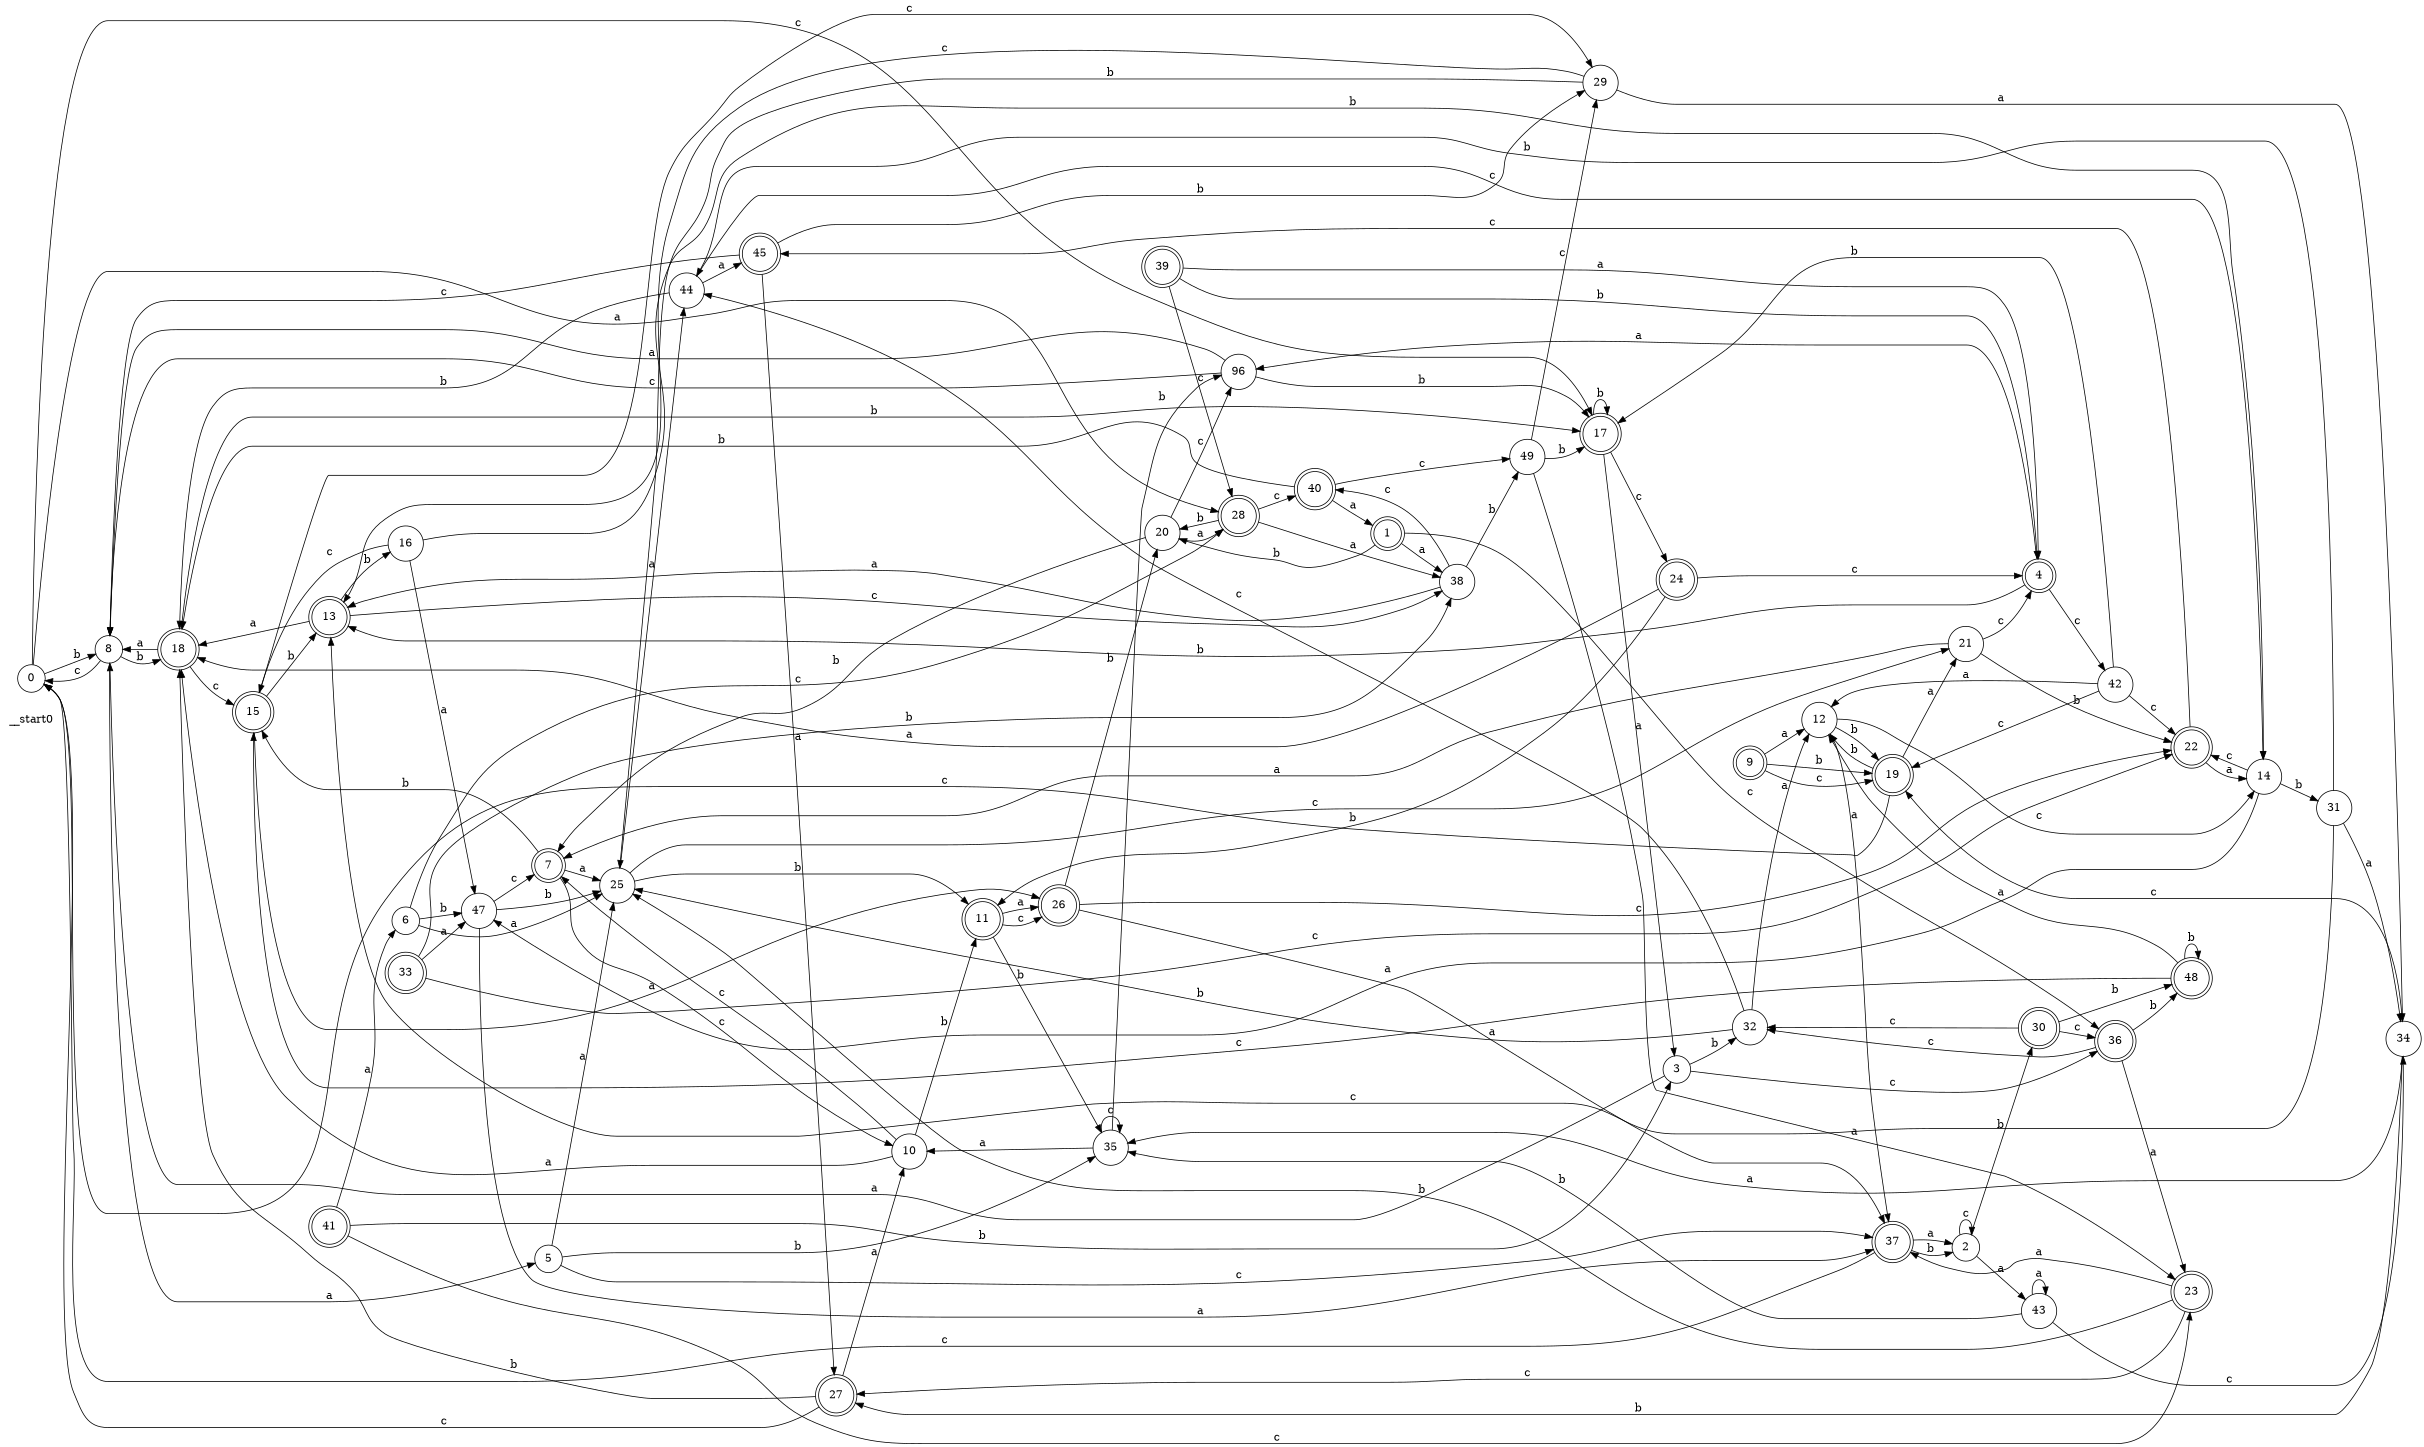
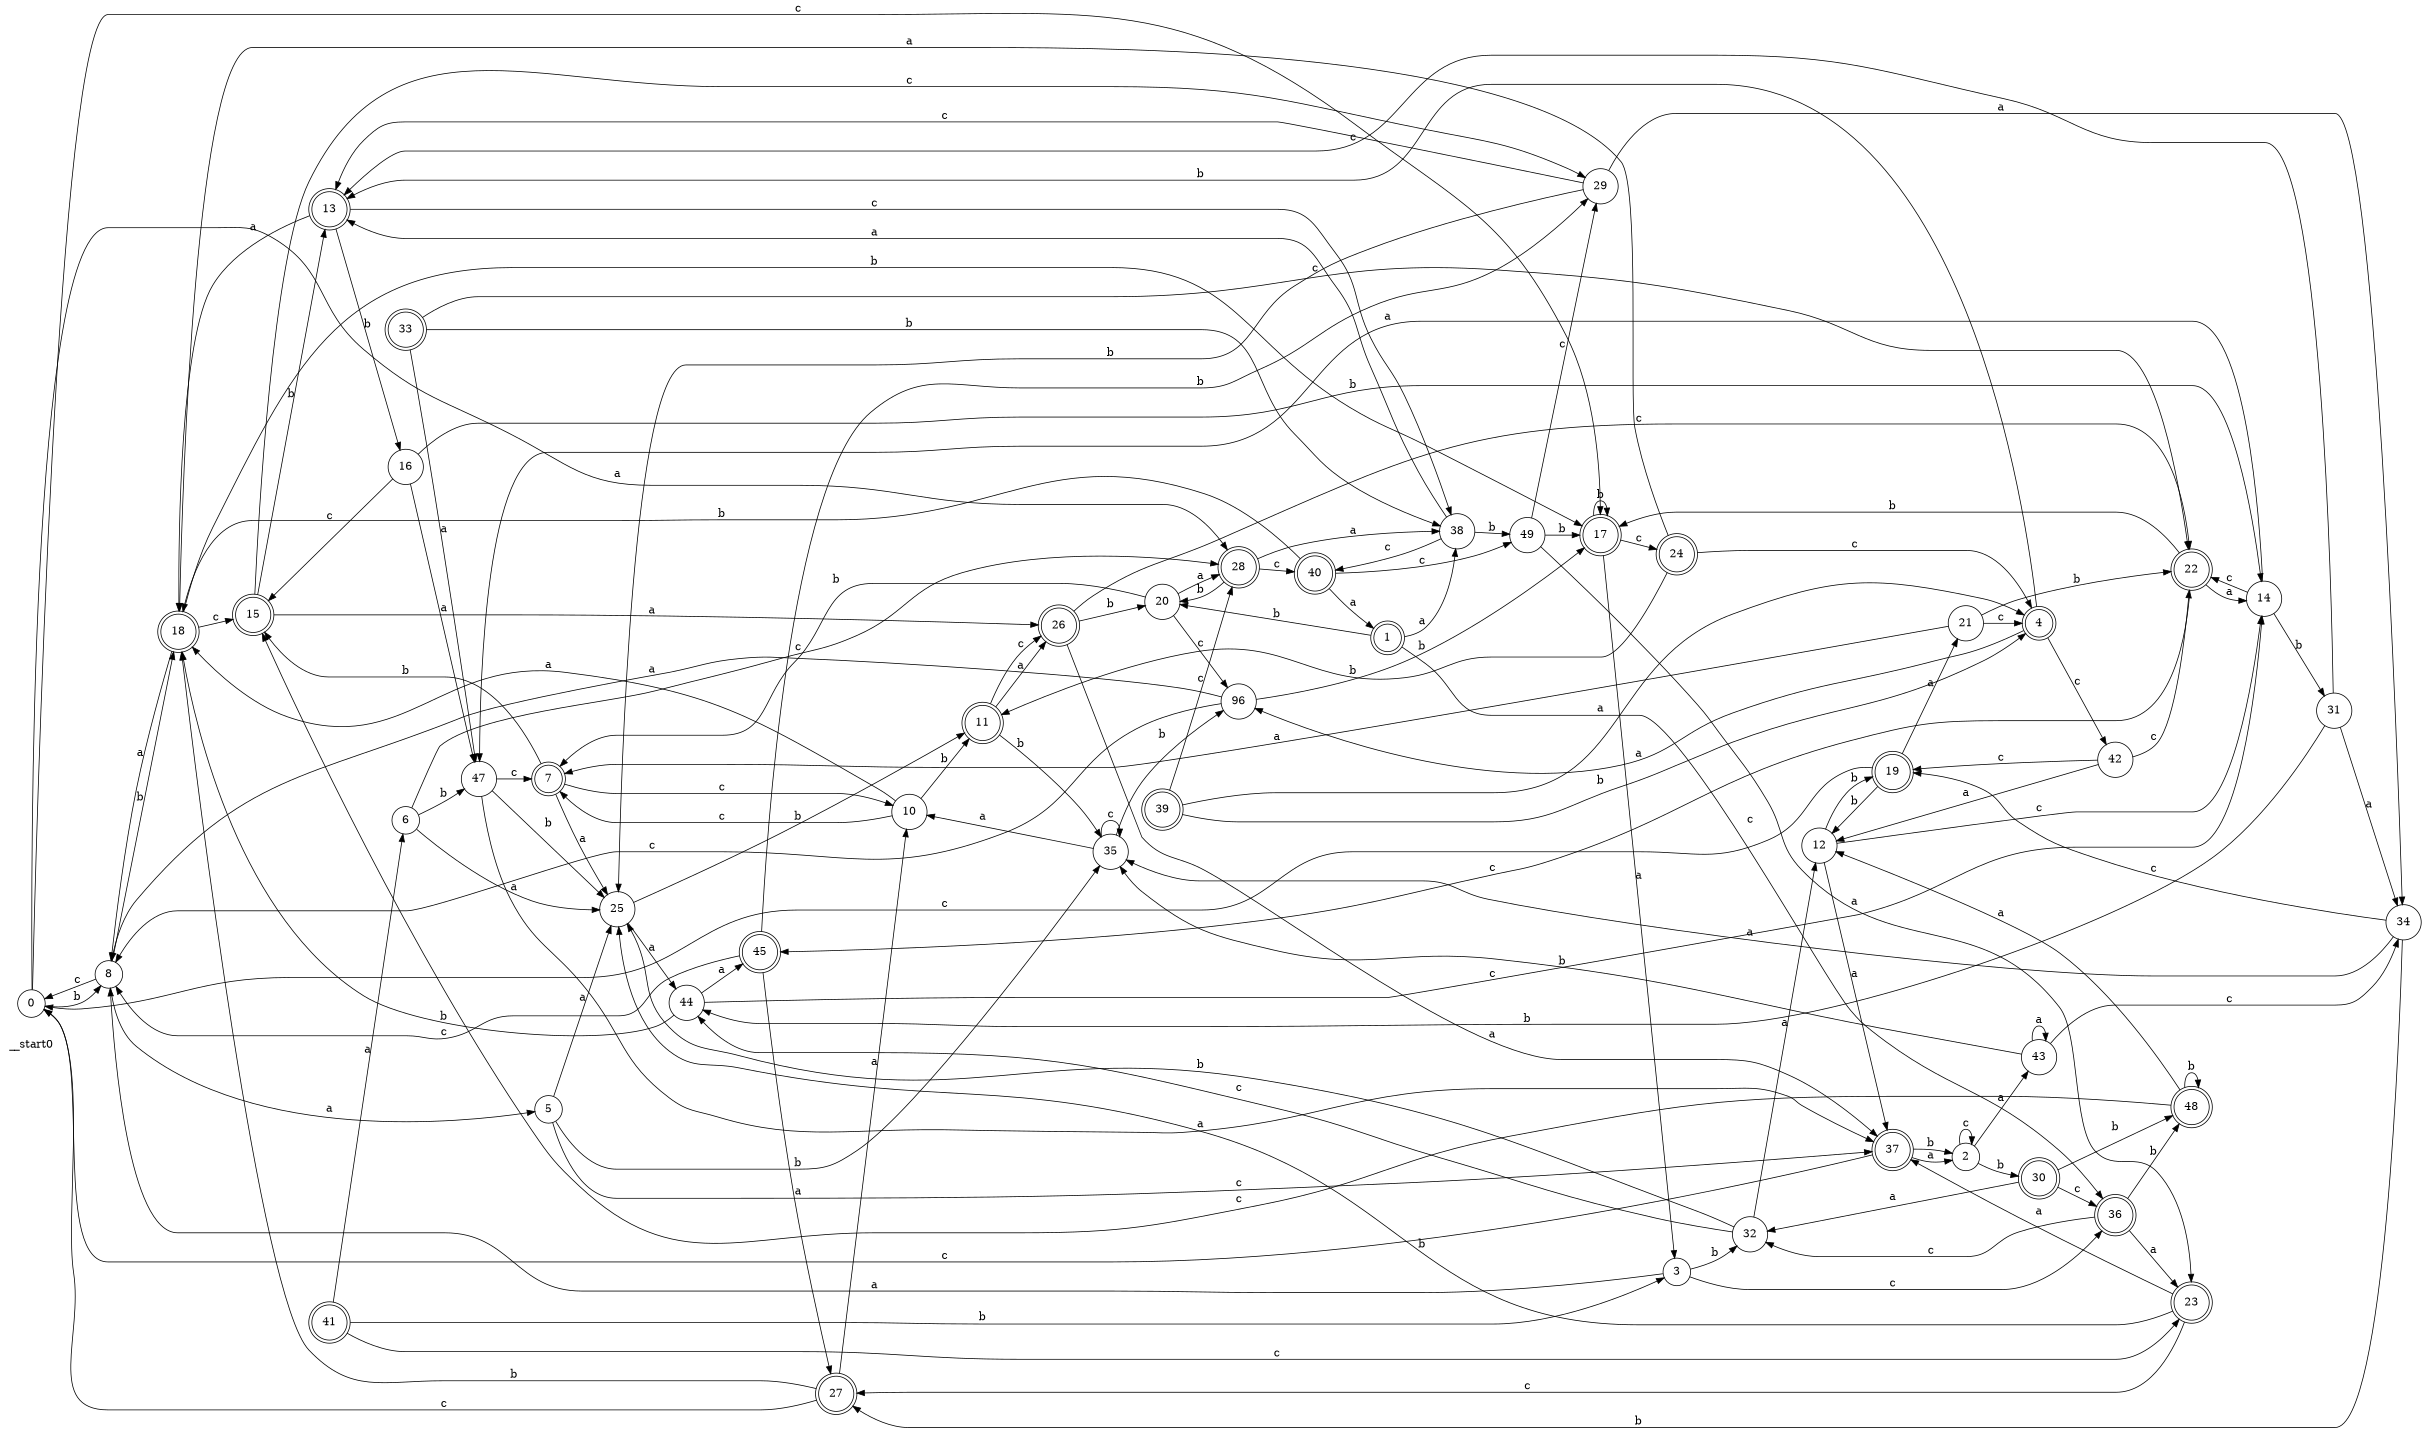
edge "42" -> "17": now "22" -> "17"
node "9": removed
edge "25" -> "21": removed, label "c"
edge "30" -> "32": label "c" -> "a"
